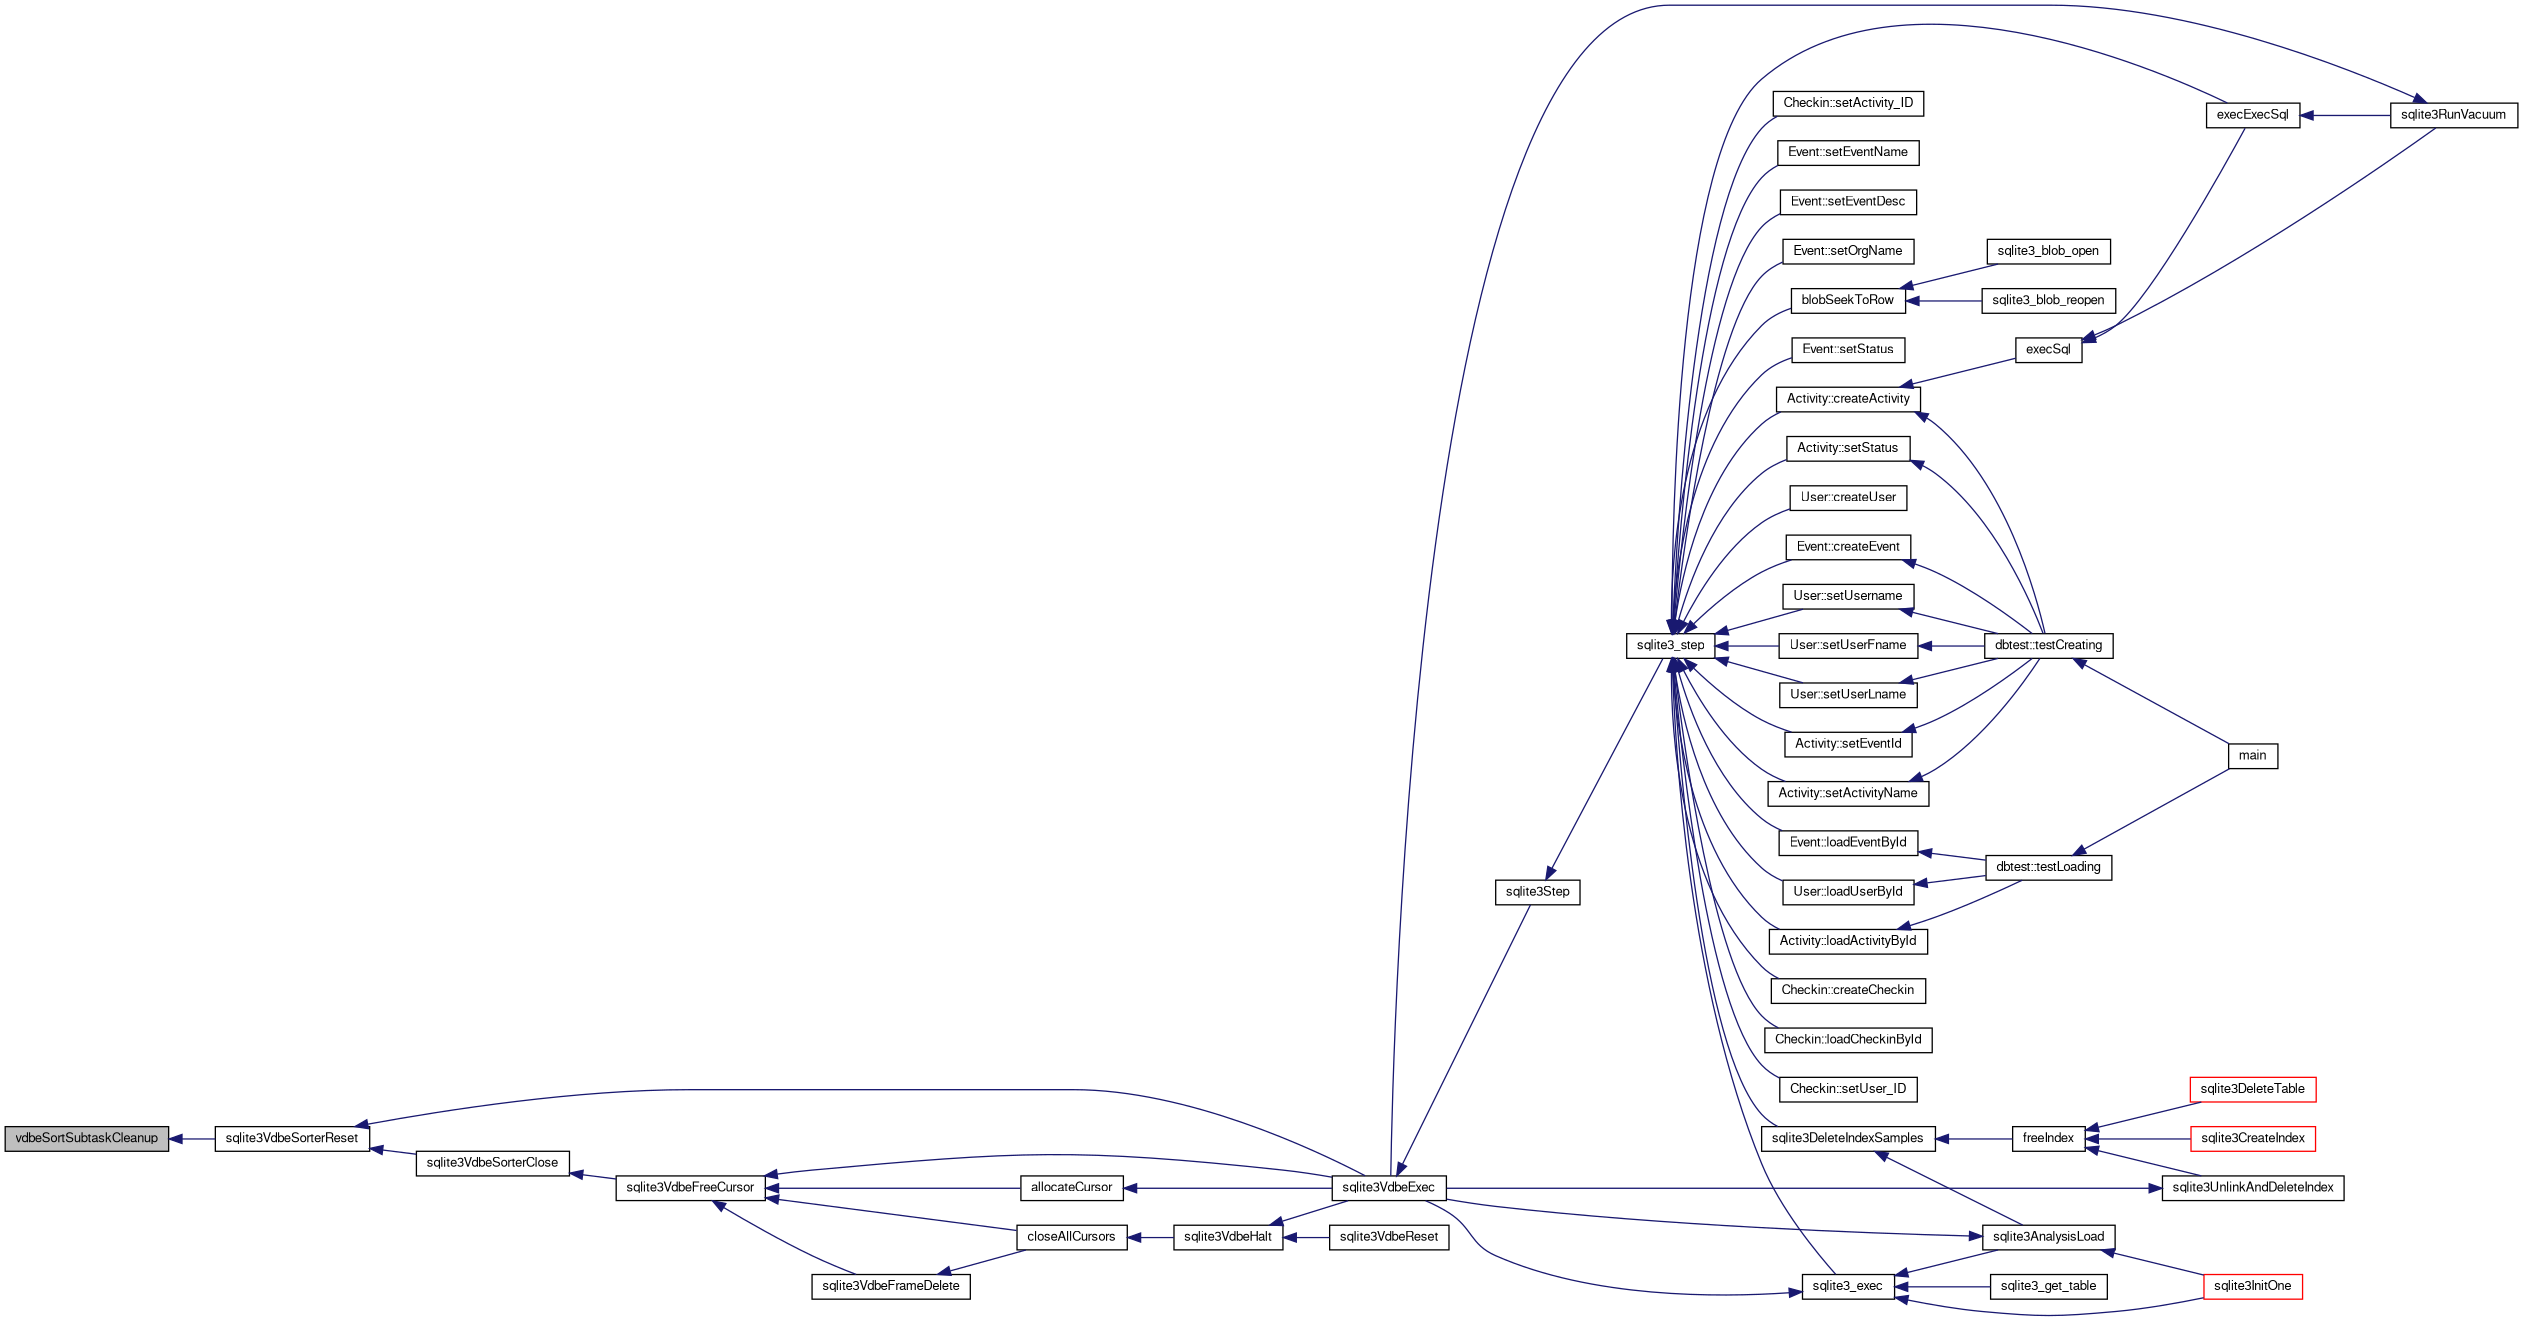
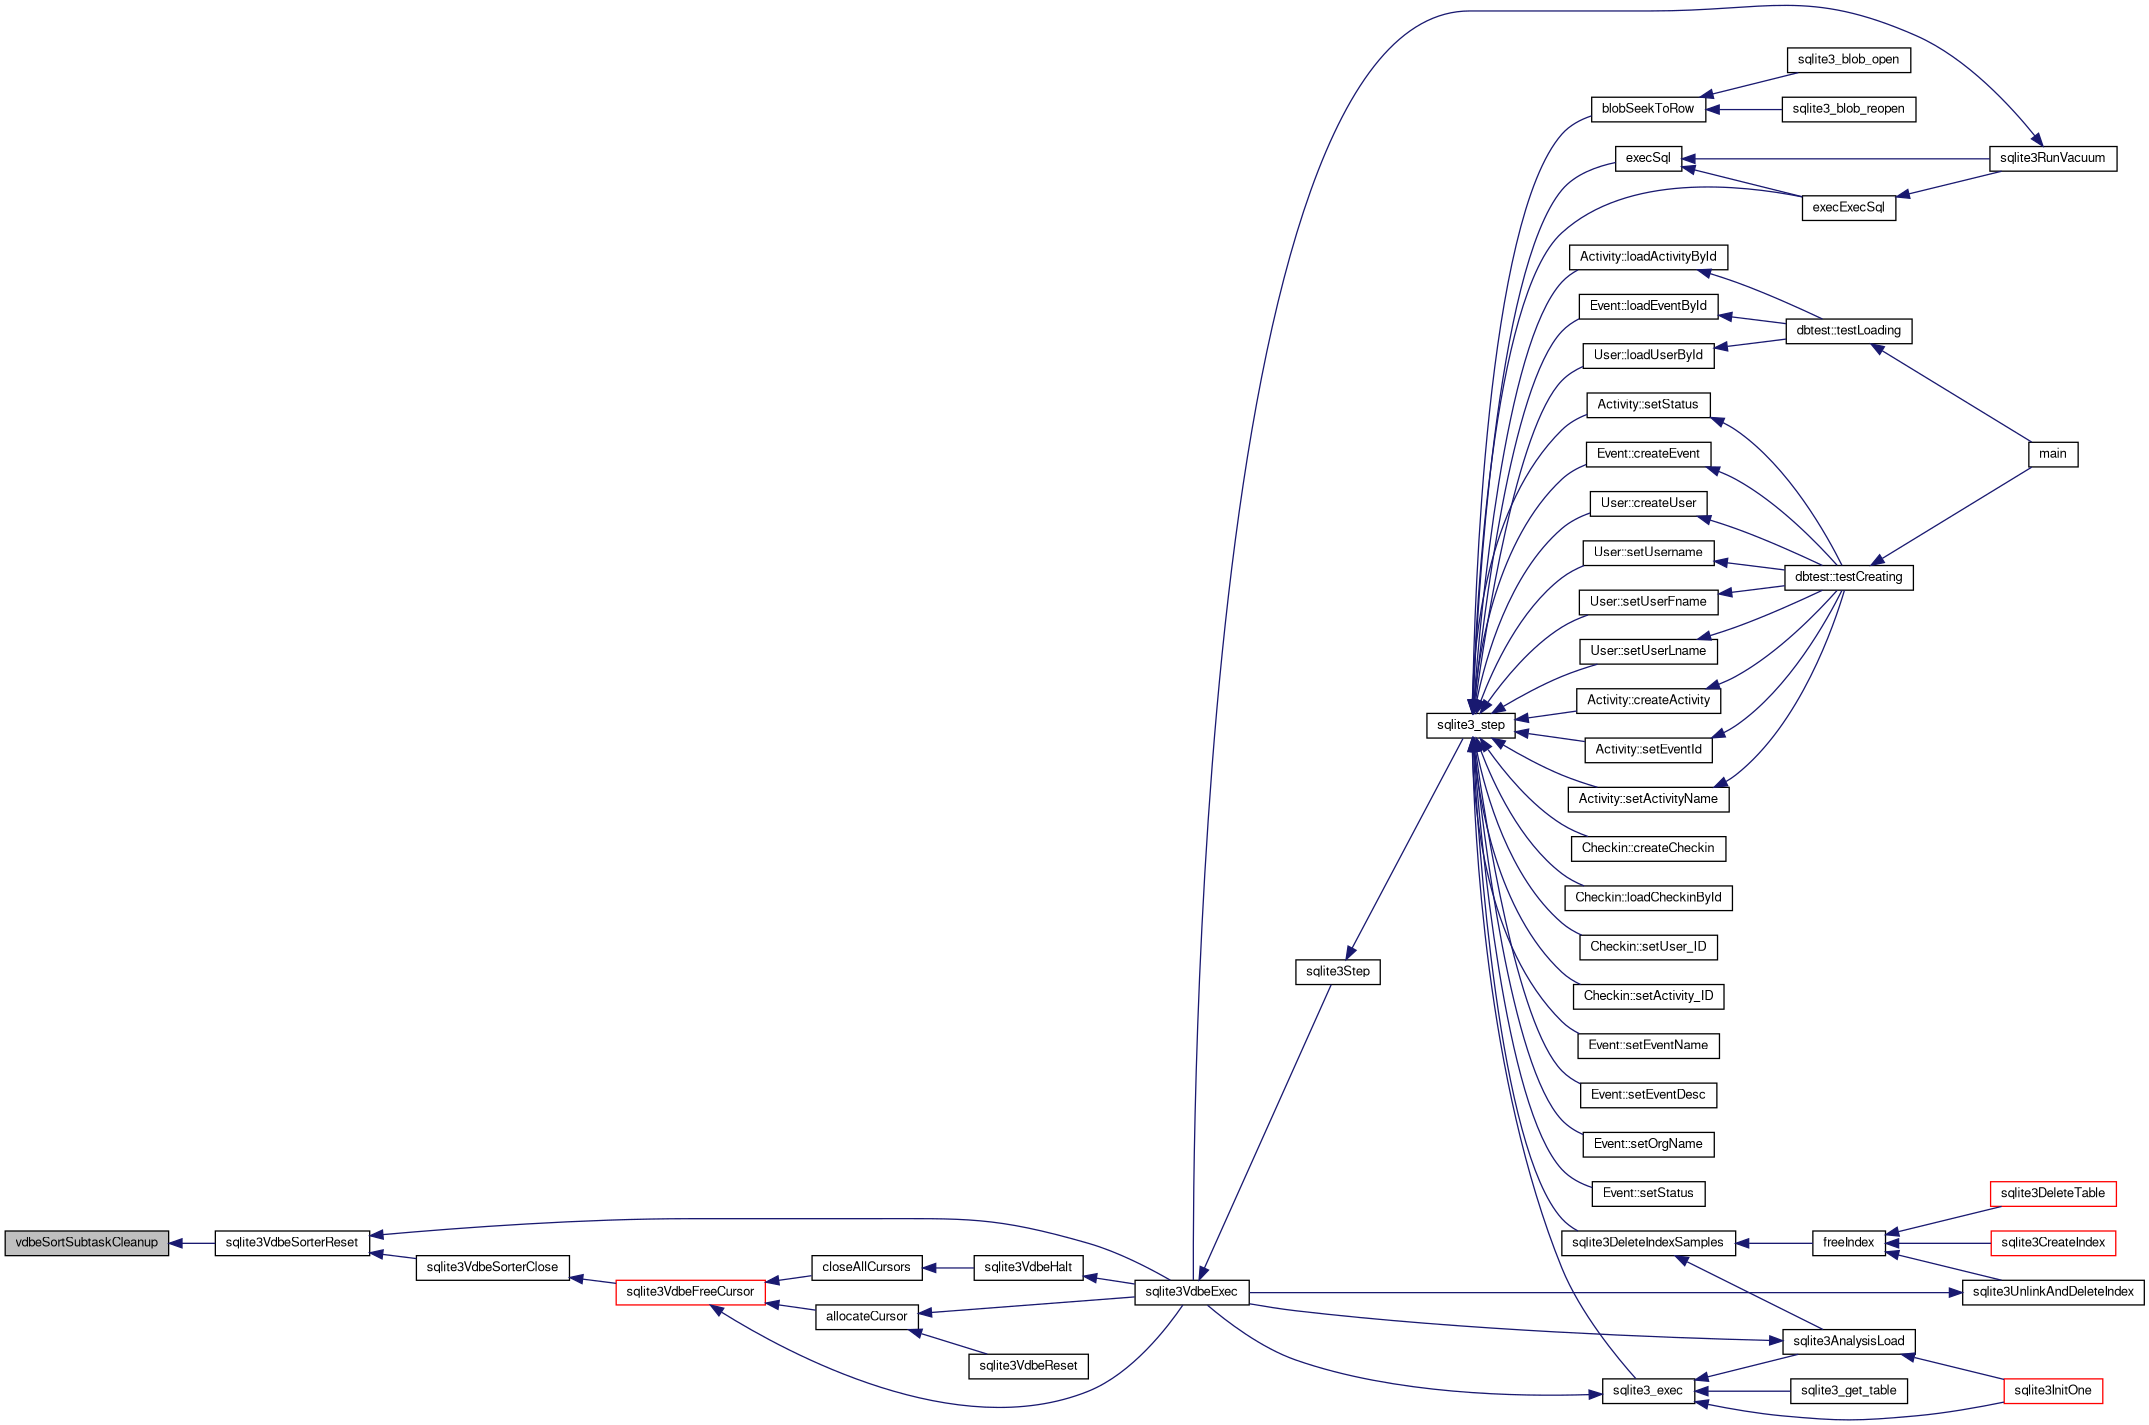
edge "execSql" -> "Activity::createActivity": now "execSql" -> "sqlite3_step"
edge "dbtest::testCreating" -> "User::createUser": added
node "sqlite3VdbeFreeCursor": color black -> red
edge "sqlite3VdbeReset" -> "sqlite3VdbeHalt": now "sqlite3VdbeReset" -> "allocateCursor"
node "sqlite3VdbeFrameDelete": removed
